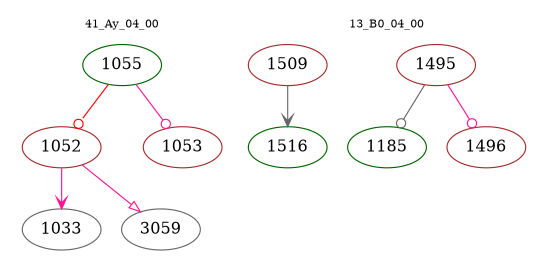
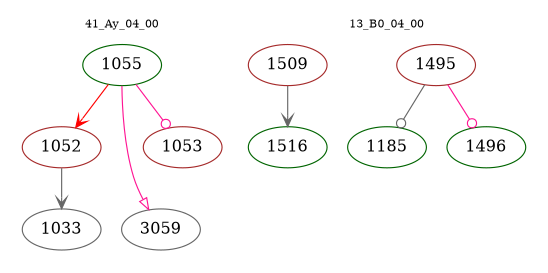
edge "1055" -> "1052": arrowhead odot -> vee
node "1496": color brown -> darkgreen
edge "1052" -> "1033": color deeppink -> gray40
edge "1052" -> "3059": now "1055" -> "3059"
